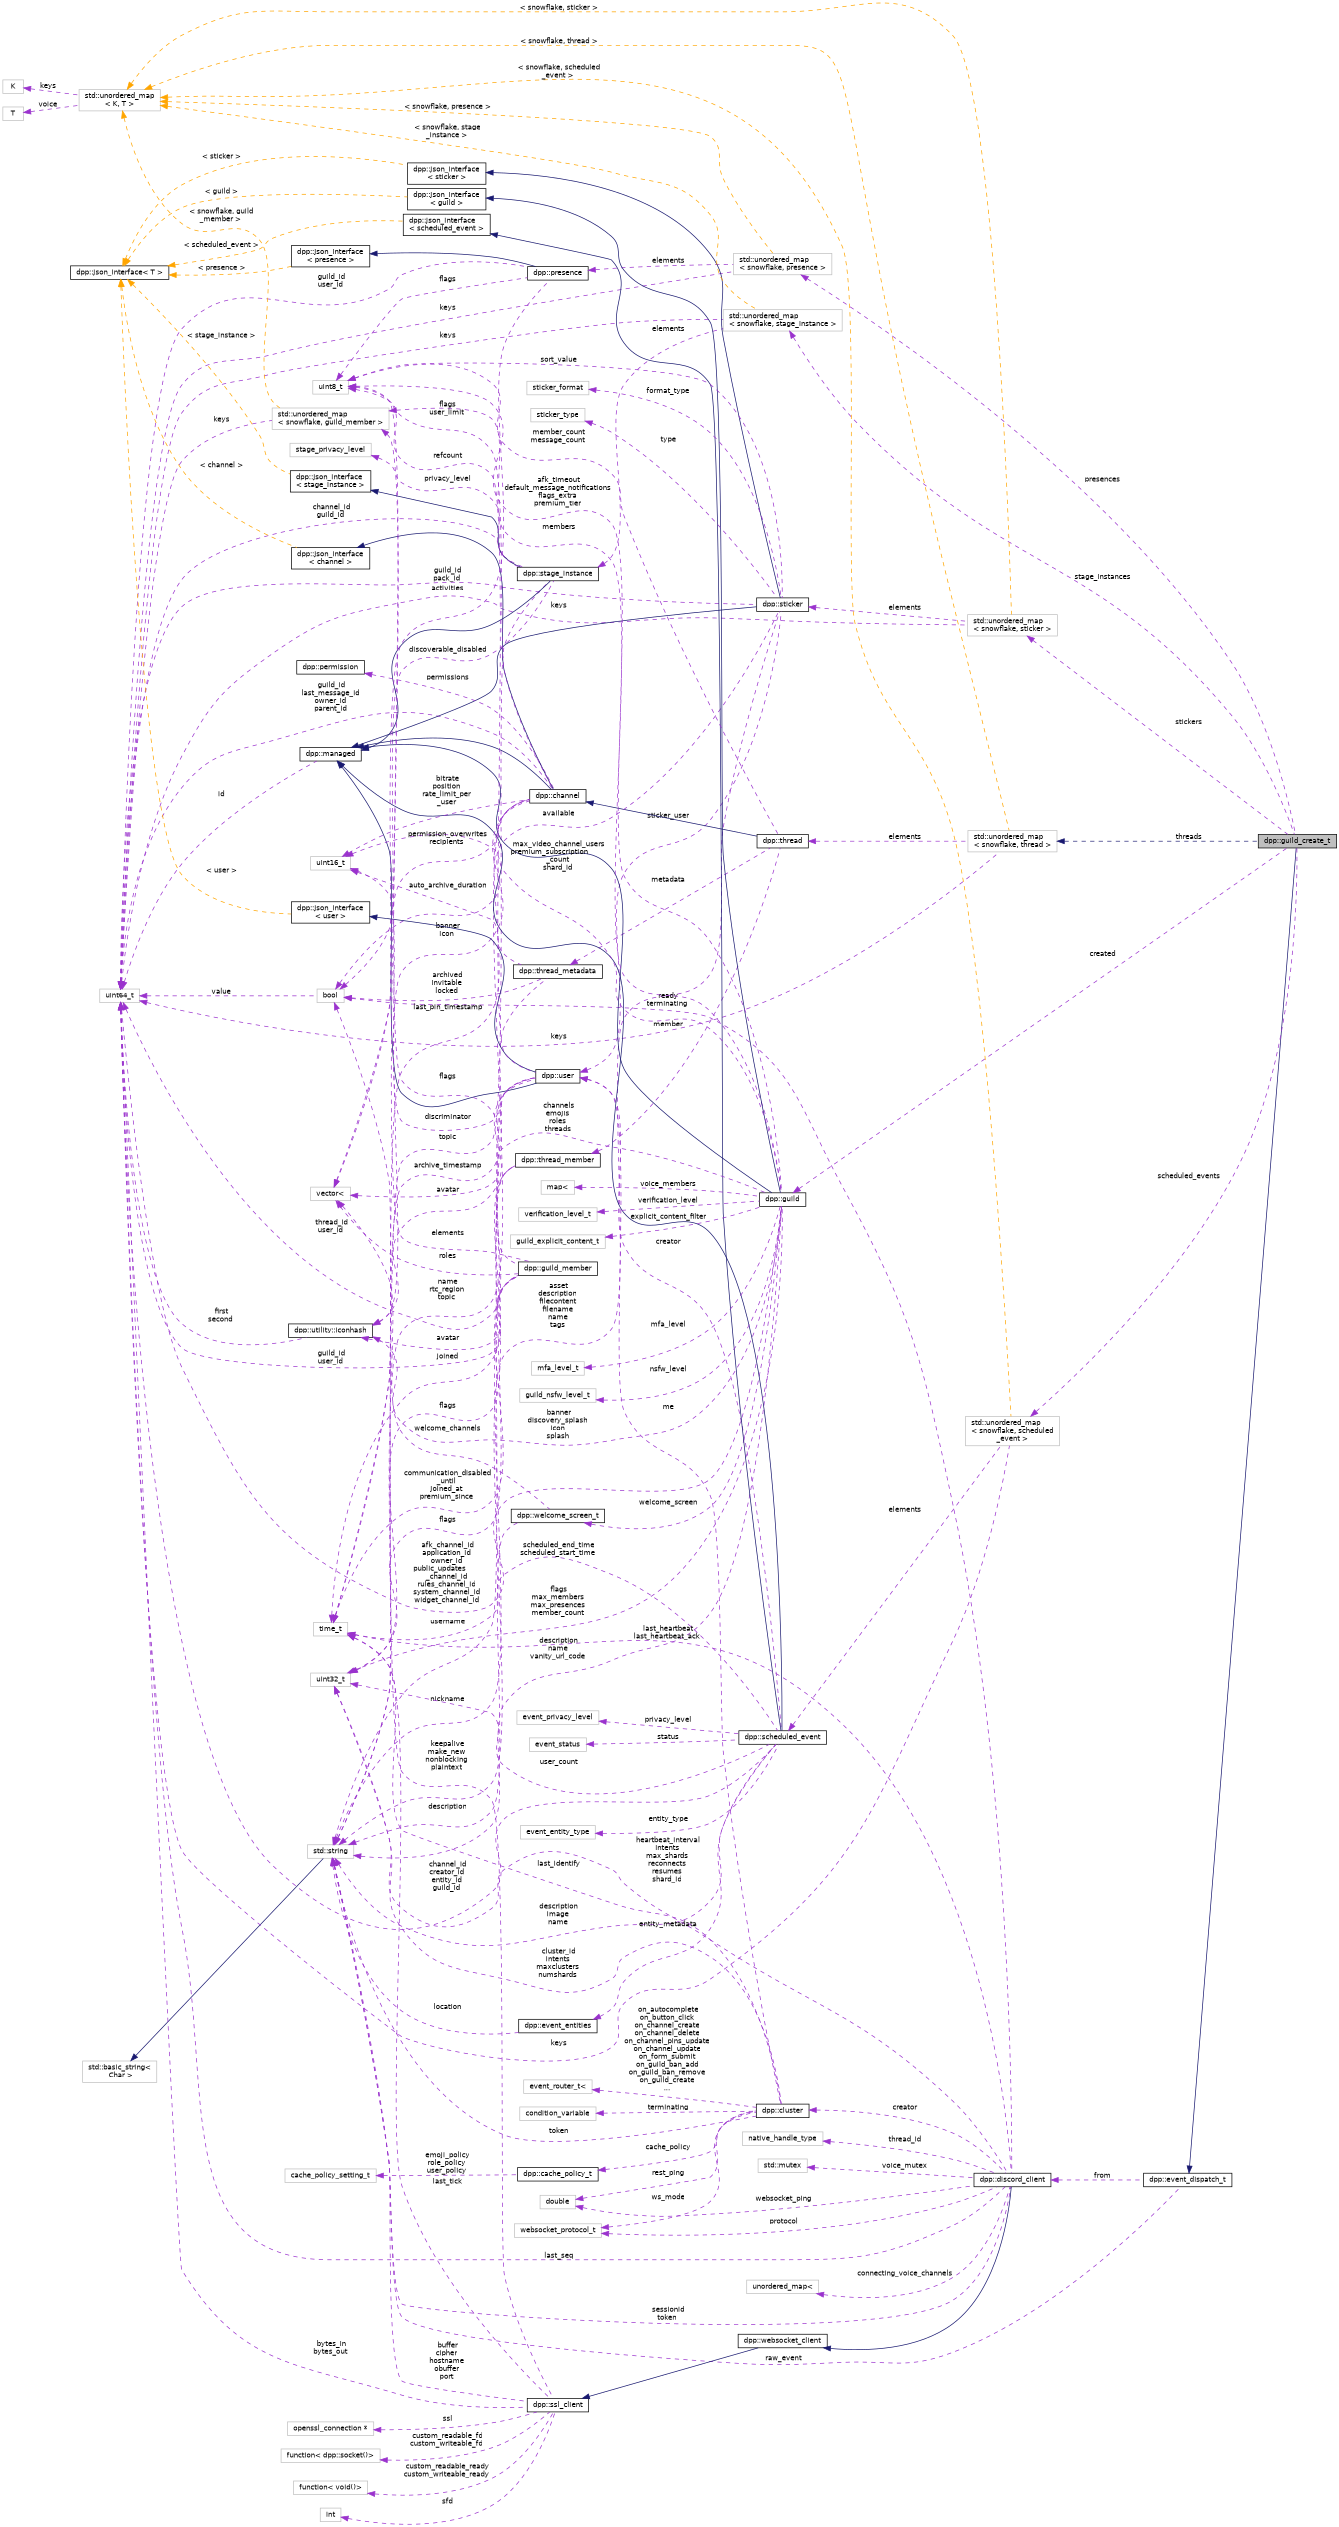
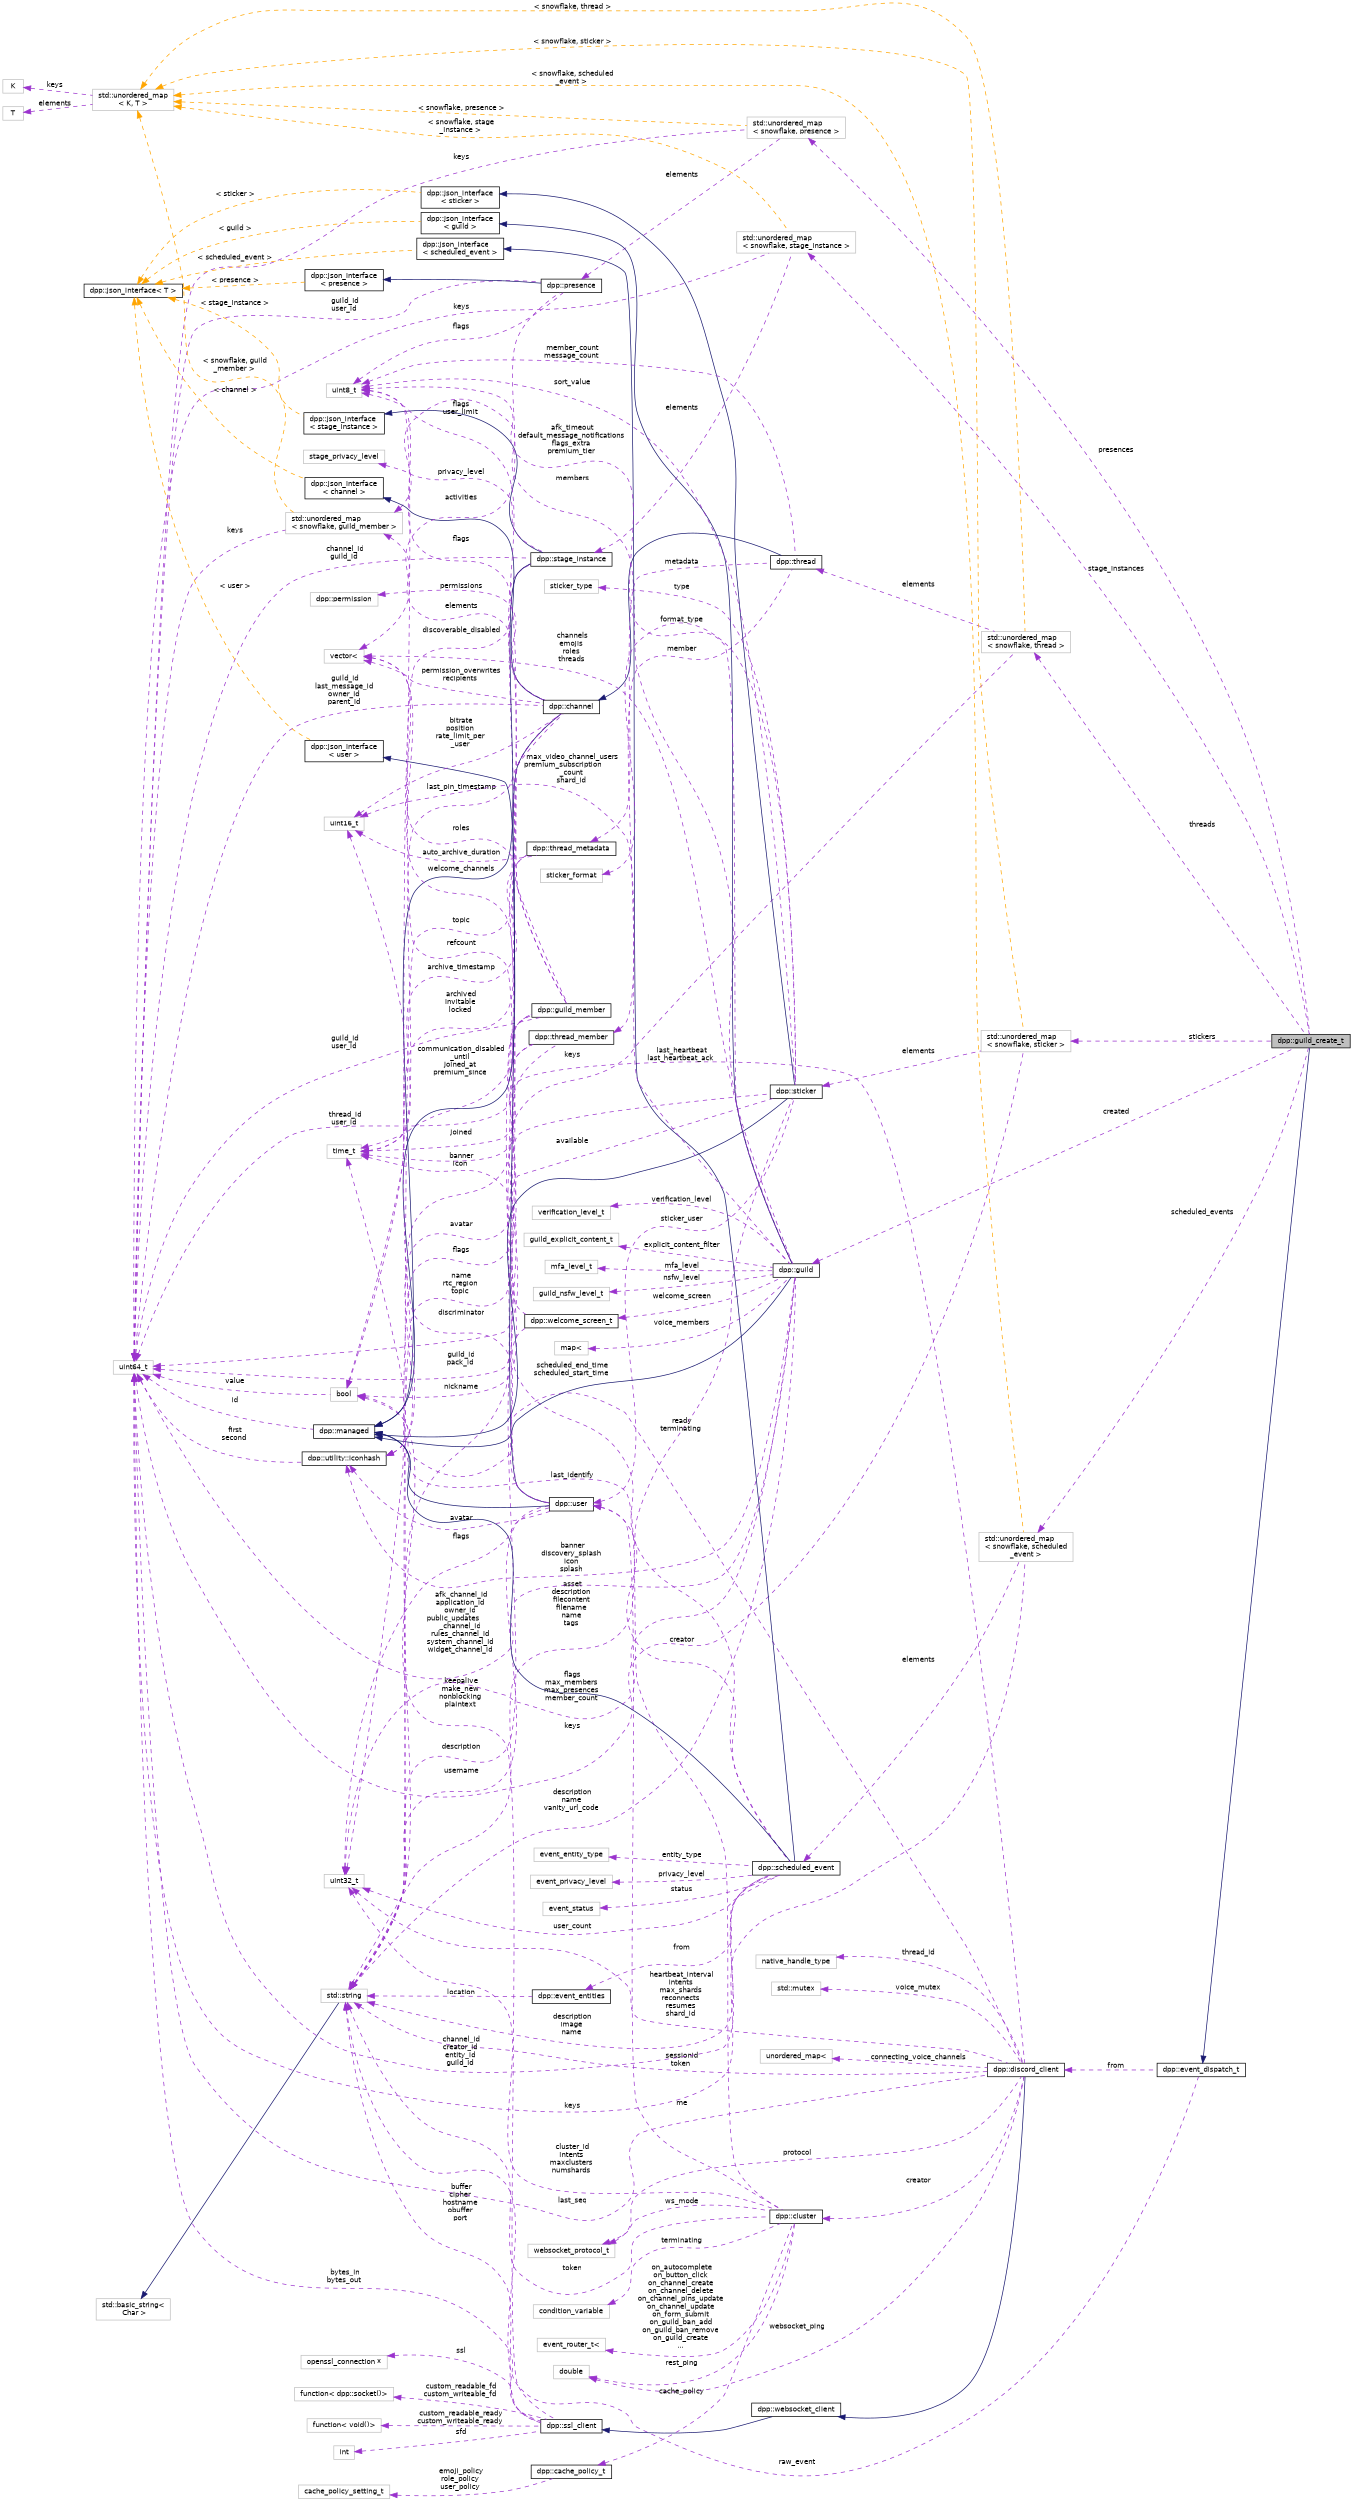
edge "std::unordered_map < K, T >" -> "T": label " voice" -> " elements"
node "dpp::permission": color black -> grey75
edge "dpp::guild_create_t" -> "std::unordered_map < snowflake, thread >": color midnightblue -> darkorchid3
edge "dpp::scheduled_event" -> "dpp::event_entities": label " entity_metadata" -> " from"
edge "dpp::ssl_client" -> "time_t": removed, label "last_tick"
